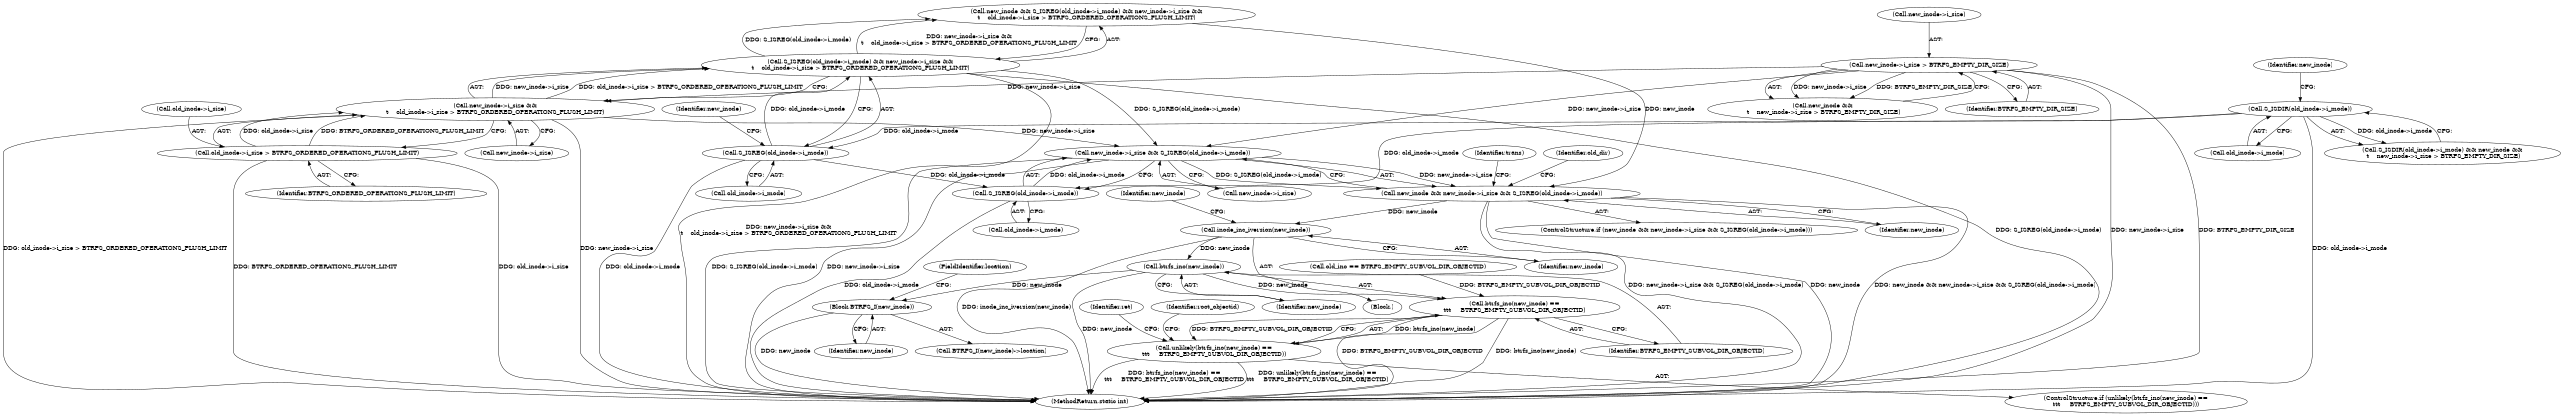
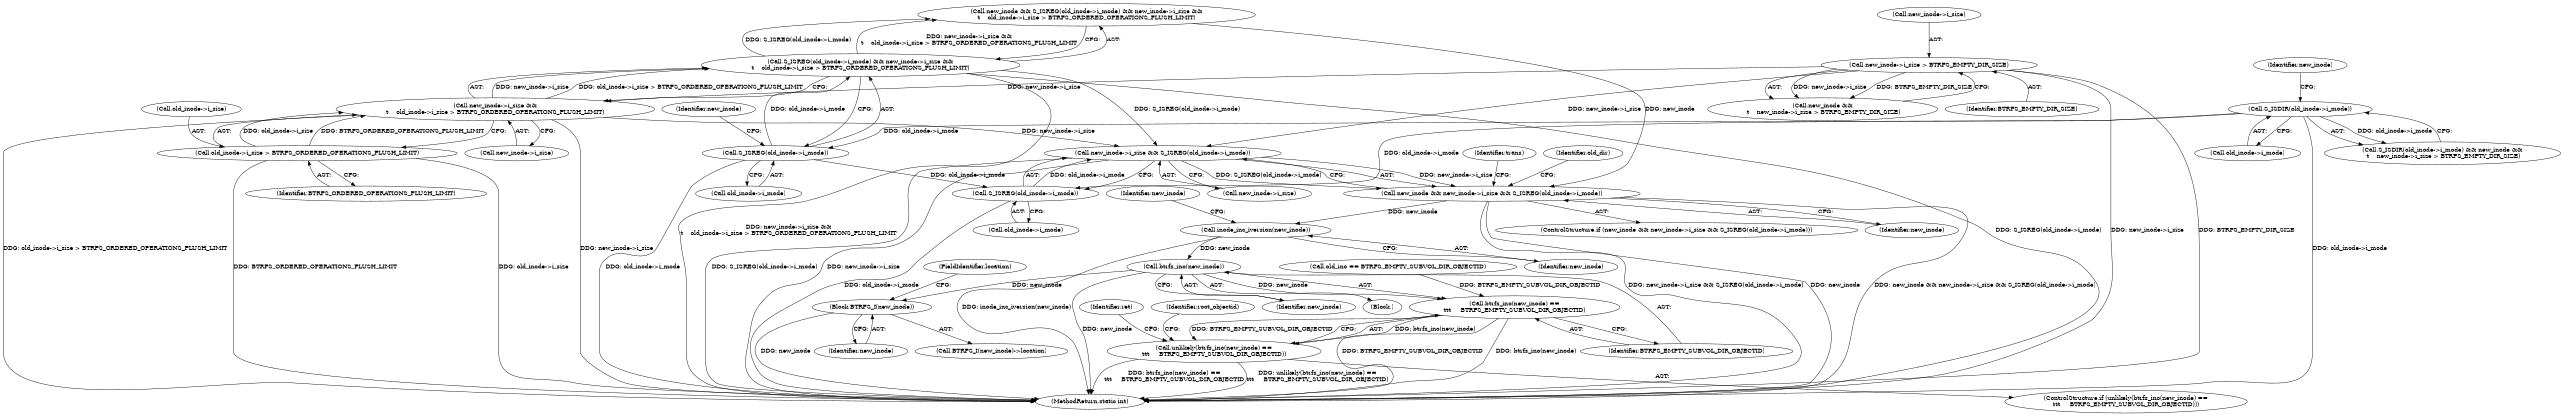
edge "(Call,new_inode->i_size > BTRFS_EMPTY_DIR_SIZE)" -> "(Identifier,BTRFS_EMPTY_DIR_SIZE)": removed, label "CFG:"
edge "(Call,inode_inc_iversion(new_inode))" -> "(Block,)": now "(Call,btrfs_ino(new_inode))" -> "(Block,)"
